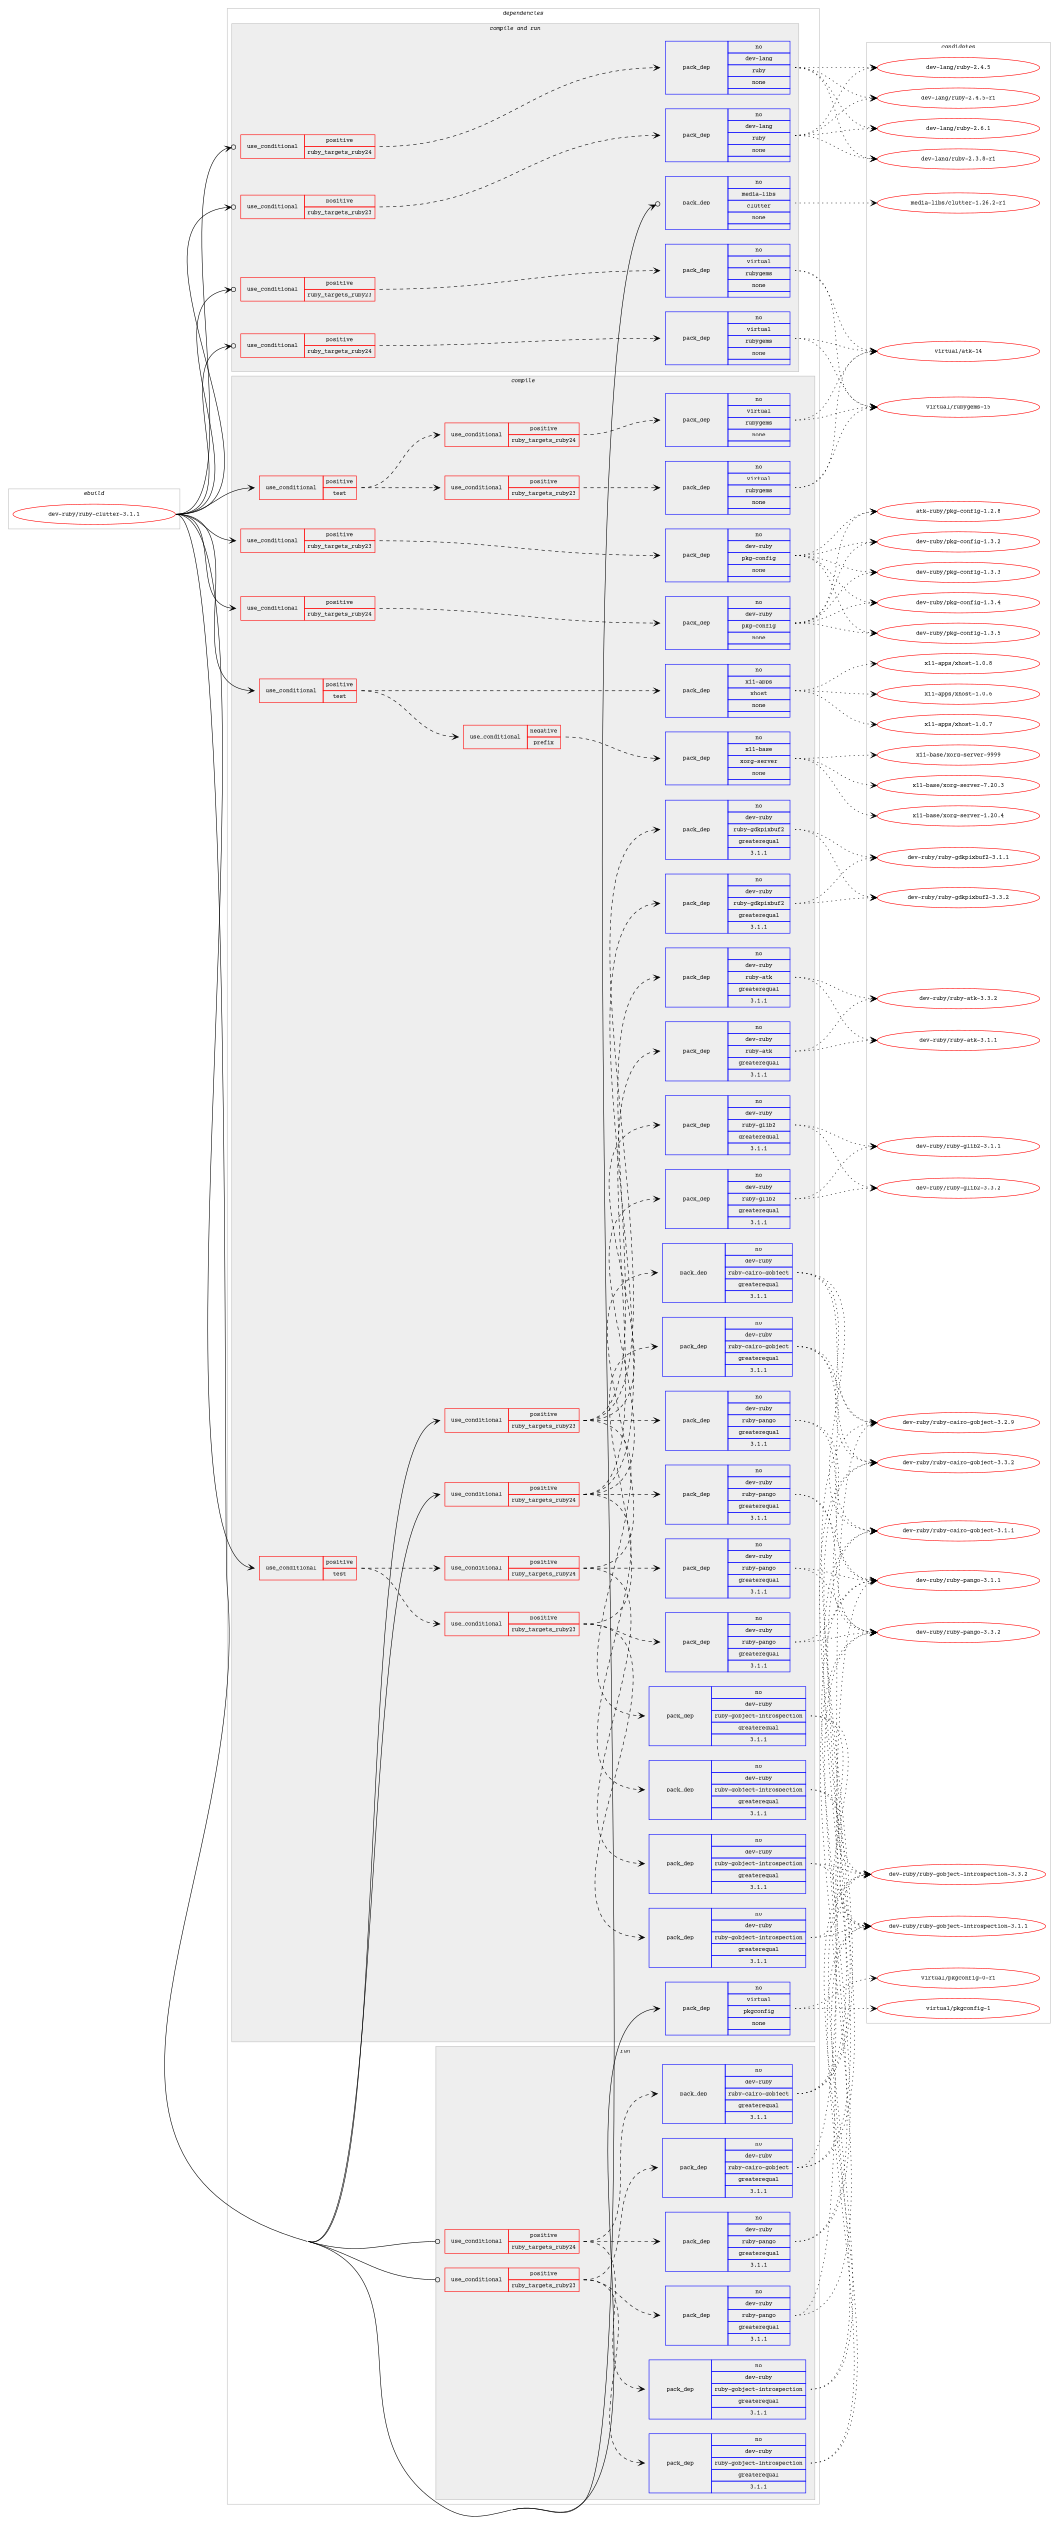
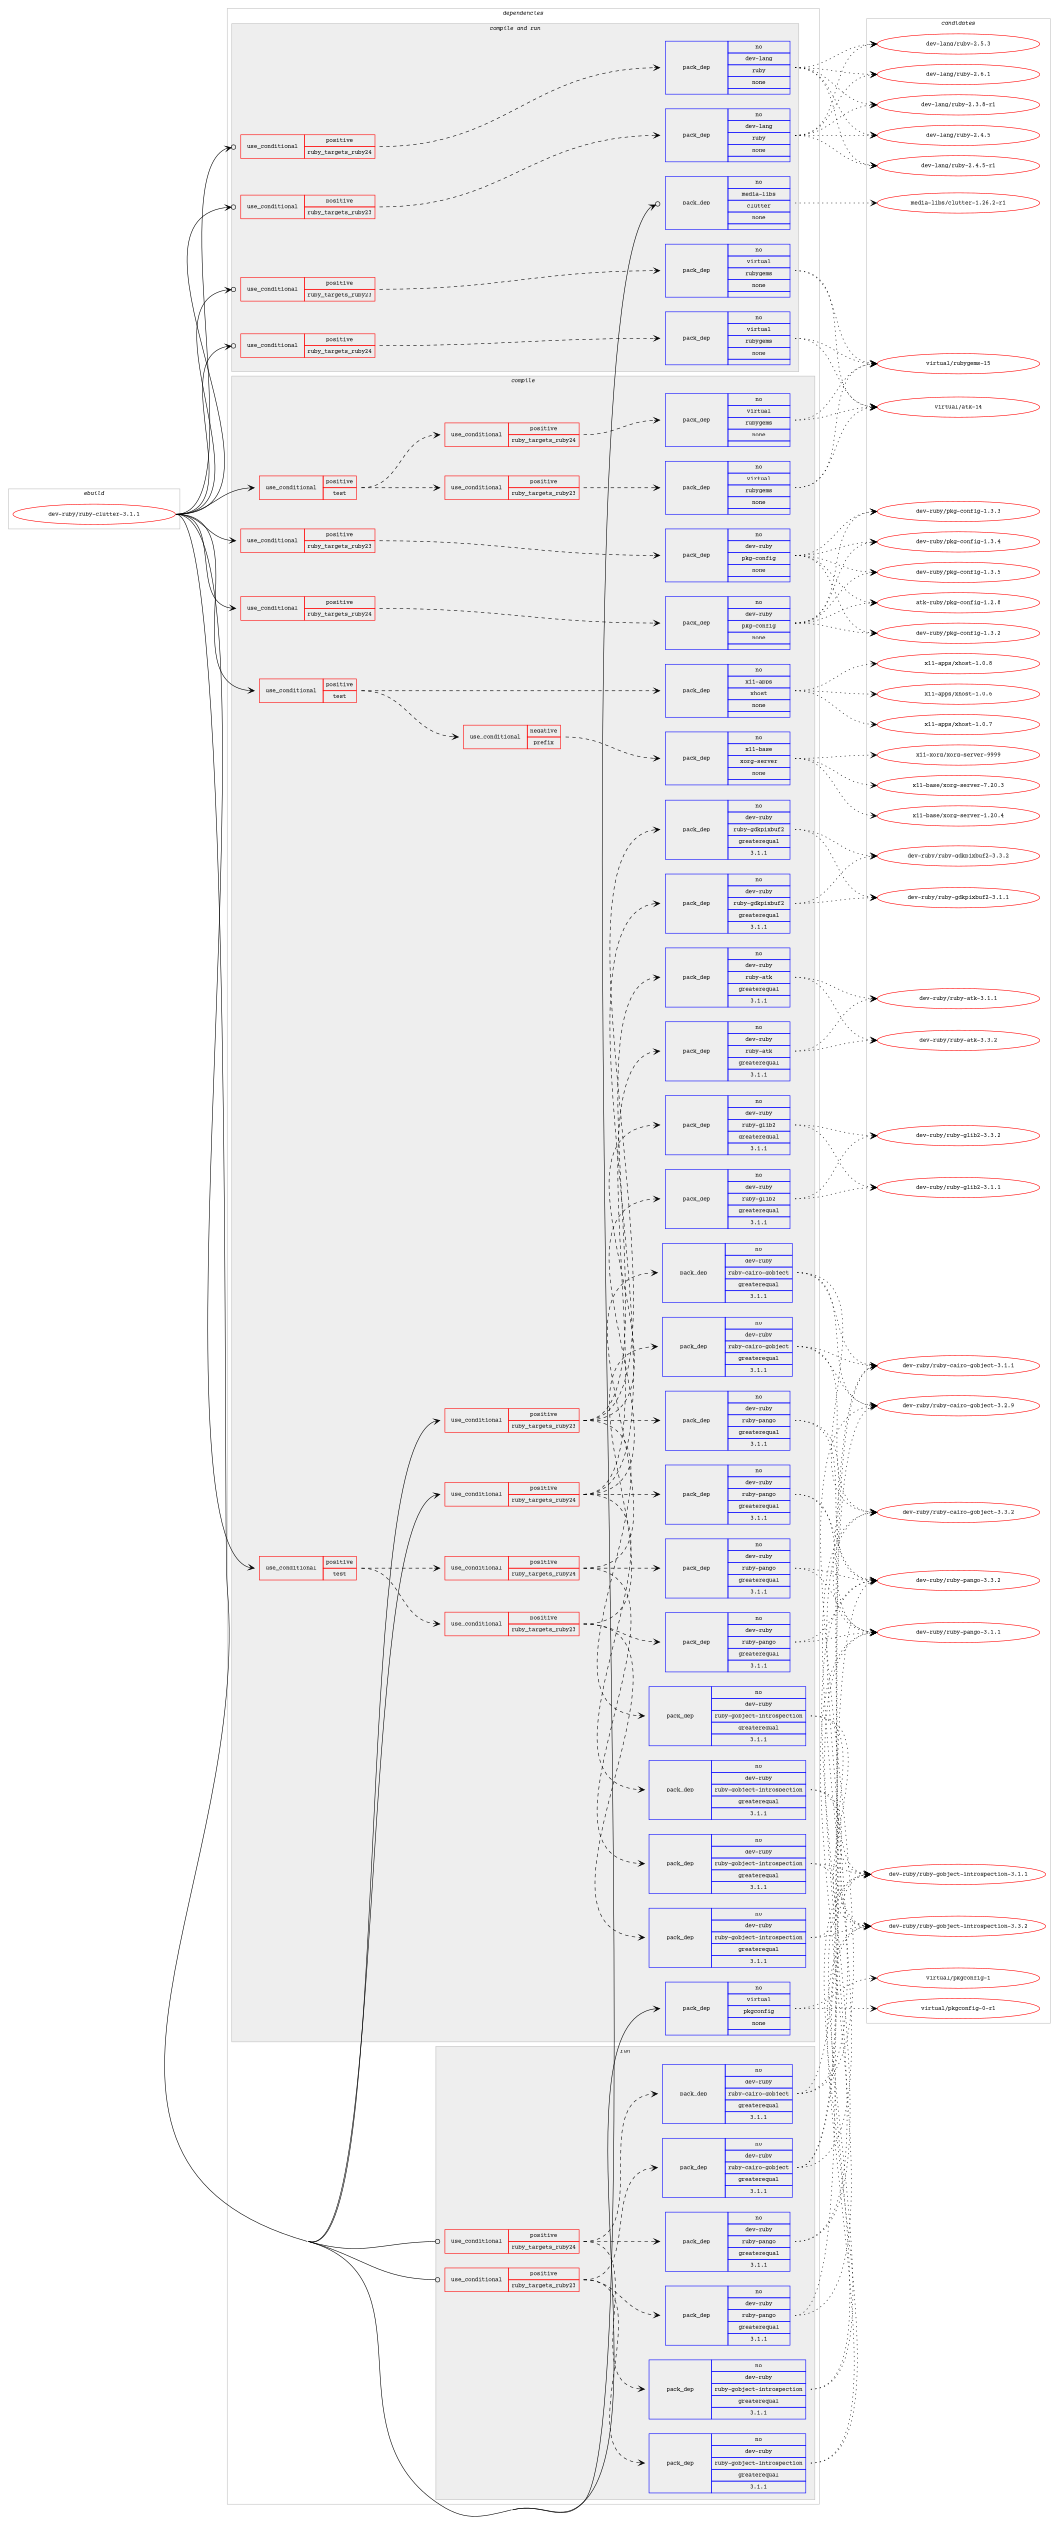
node "dev-lang/ruby-2.5.3": added
node "x11-base/xorg-server-9999": label "x11-base/xorg-server-9999" -> "x11-xorg/xorg-server-9999"
